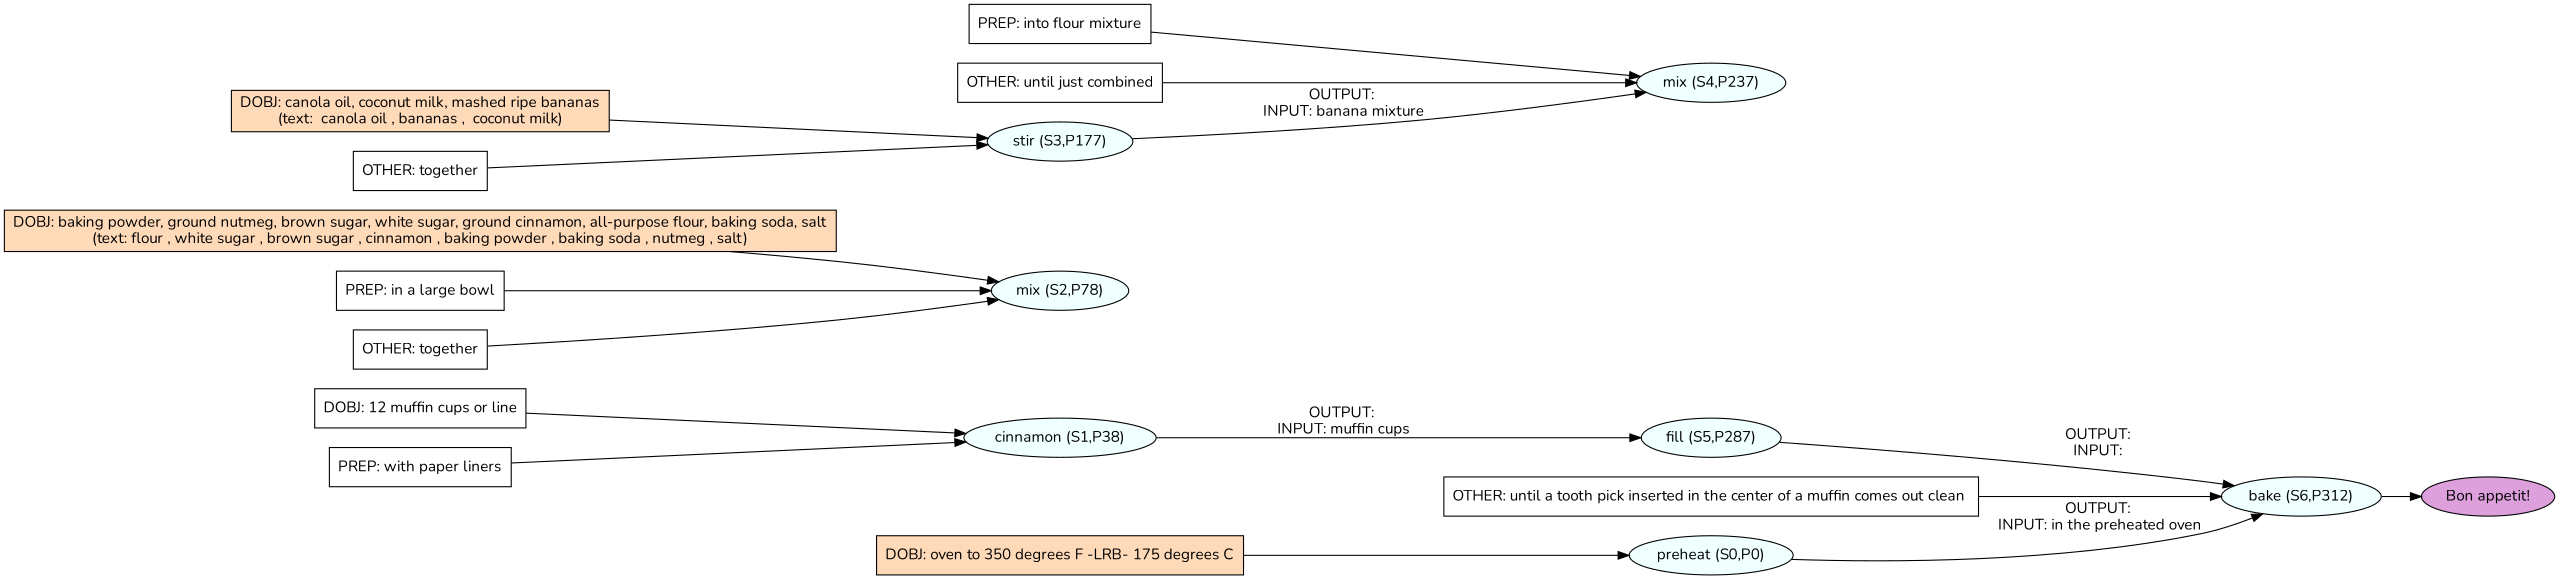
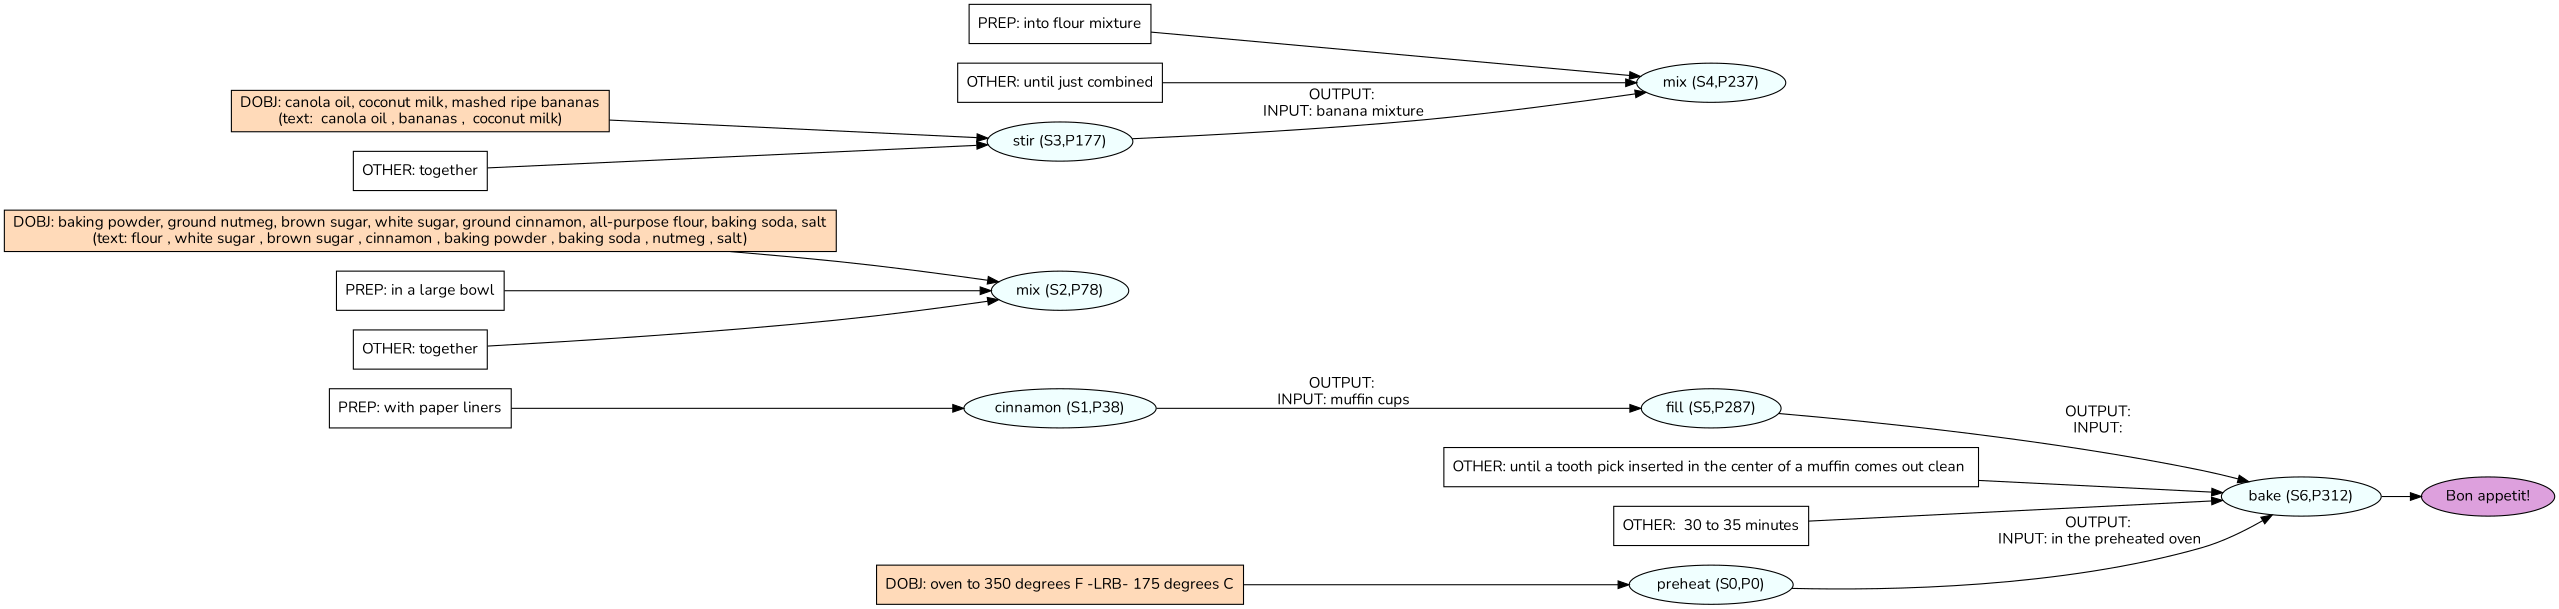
node "DOBJ: 12 muffin cups or line": removed
node "OTHER:  30 to 35 minutes": added
